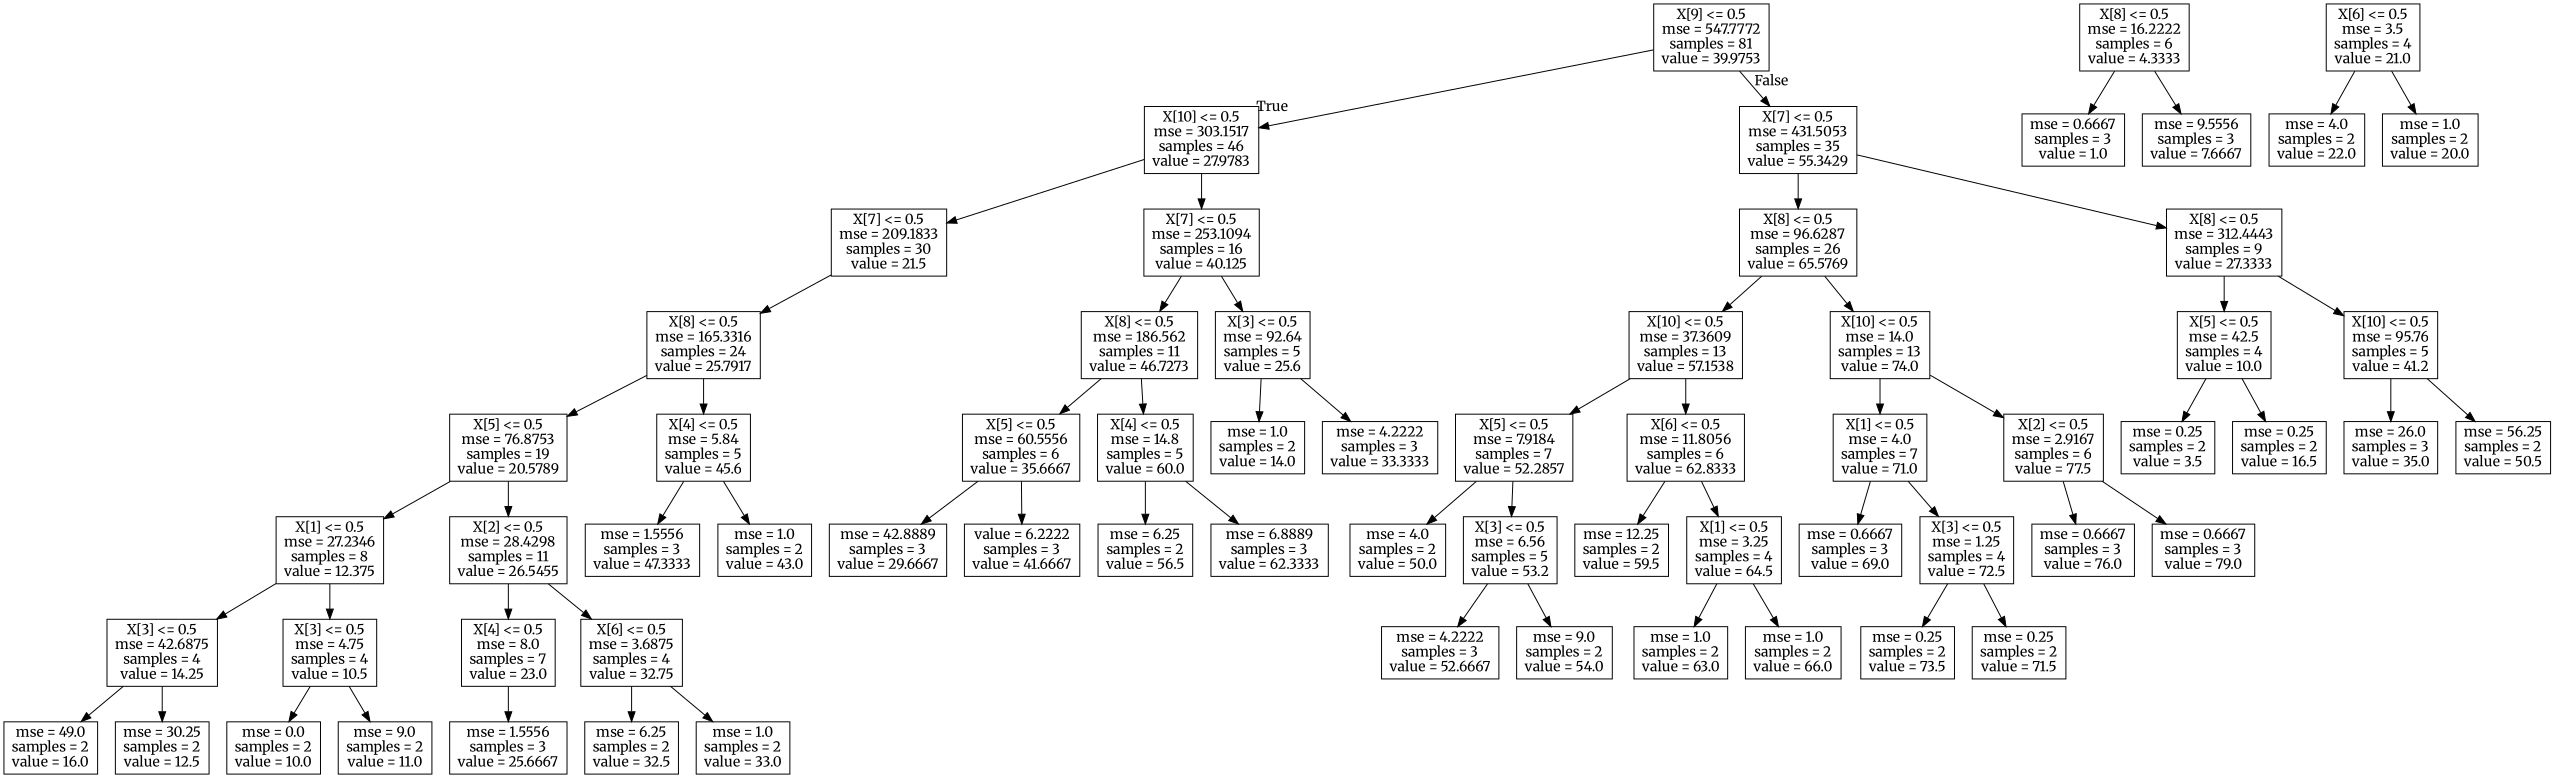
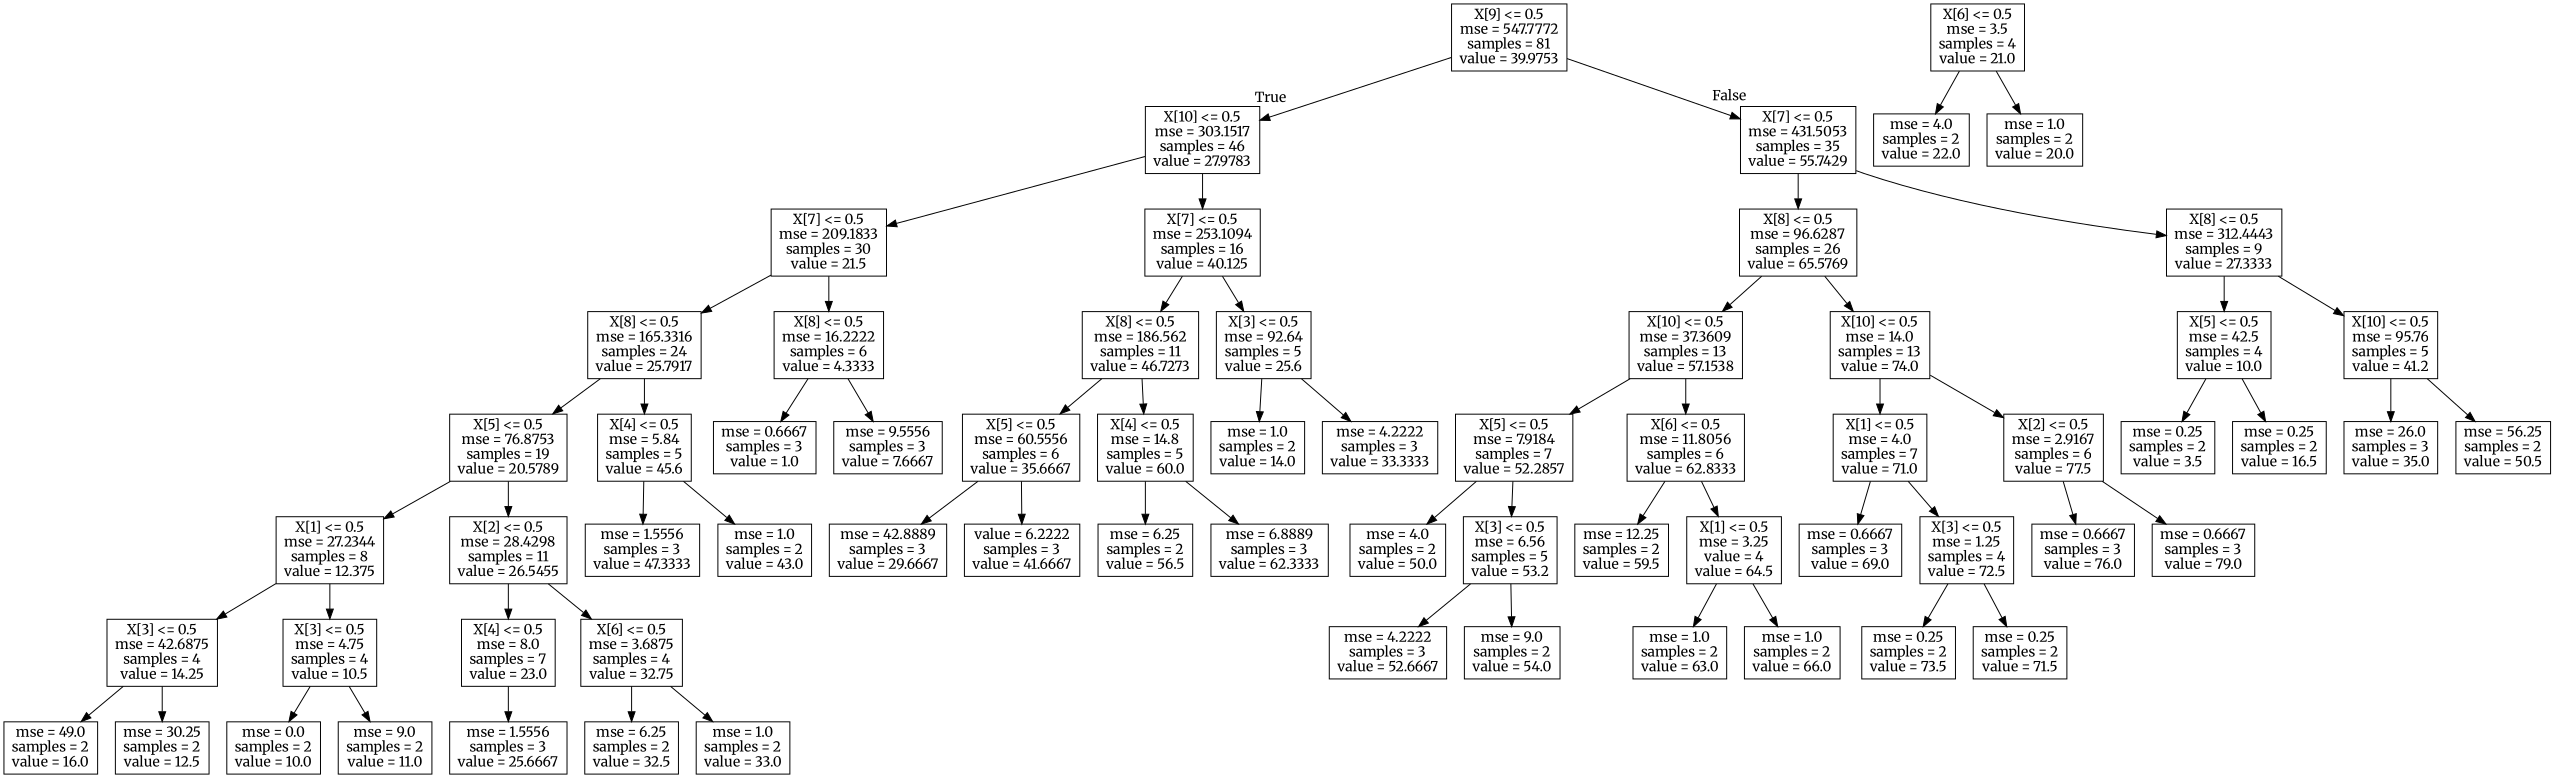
node "X[7] <= 0.5 mse = 431.5053 samples = 35 value = 55.3429": label "X[7] <= 0.5 mse = 431.5053 samples = 35 value = 55.3429" -> "X[7] <= 0.5 mse = 431.5053 samples = 35 value = 55.7429"
edge "X[7] <= 0.5 mse = 209.1833 samples = 30 value = 21.5" -> "X[8] <= 0.5 mse = 16.2222 samples = 6 value = 4.3333": added
node "X[1] <= 0.5 mse = 27.2346 samples = 8 value = 12.375": label "X[1] <= 0.5 mse = 27.2346 samples = 8 value = 12.375" -> "X[1] <= 0.5 mse = 27.2344 samples = 8 value = 12.375"
node "X[1] <= 0.5 mse = 3.25 samples = 4 value = 64.5": label "X[1] <= 0.5 mse = 3.25 samples = 4 value = 64.5" -> "X[1] <= 0.5 mse = 3.25 value = 4 value = 64.5"
